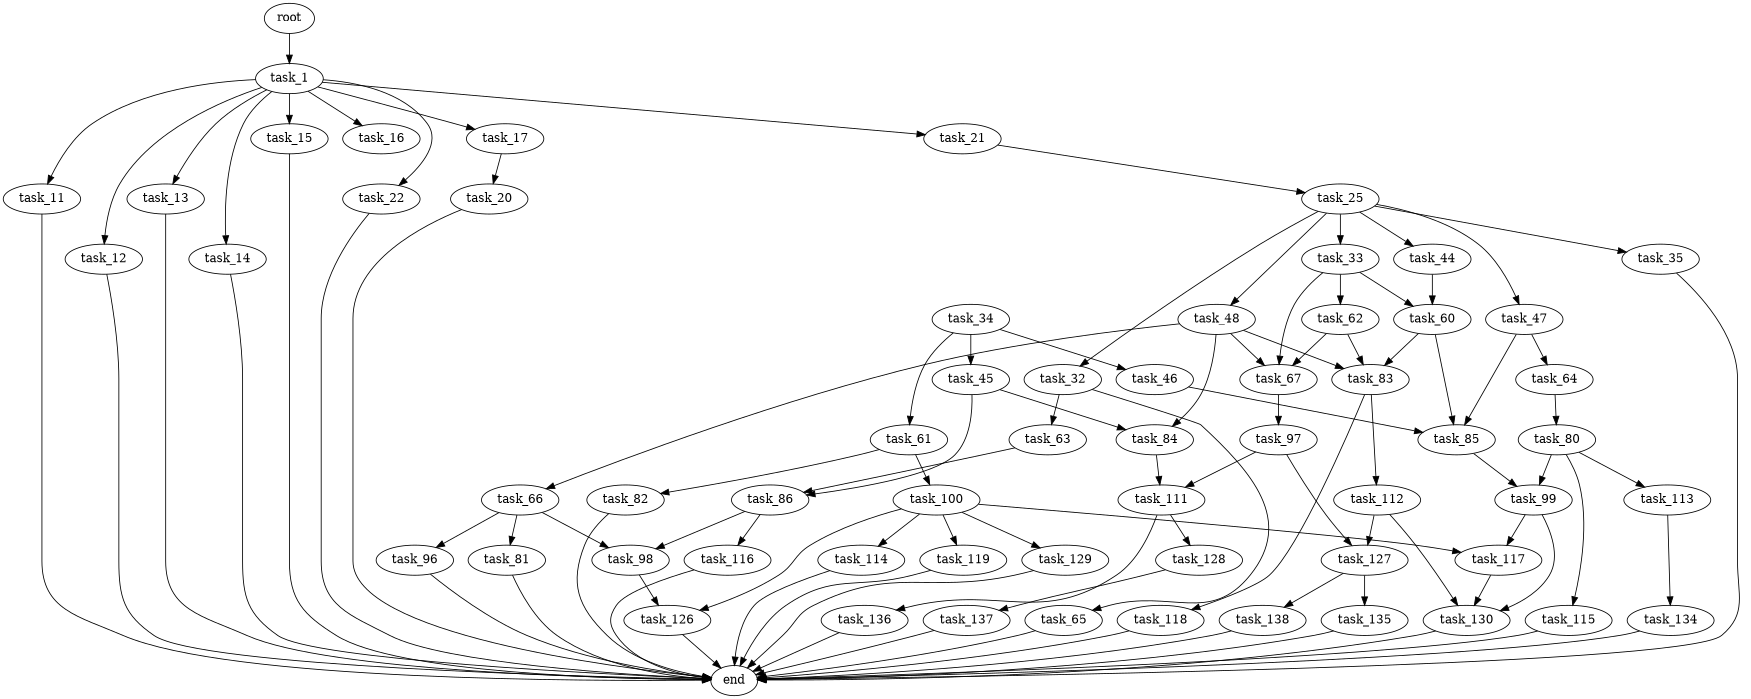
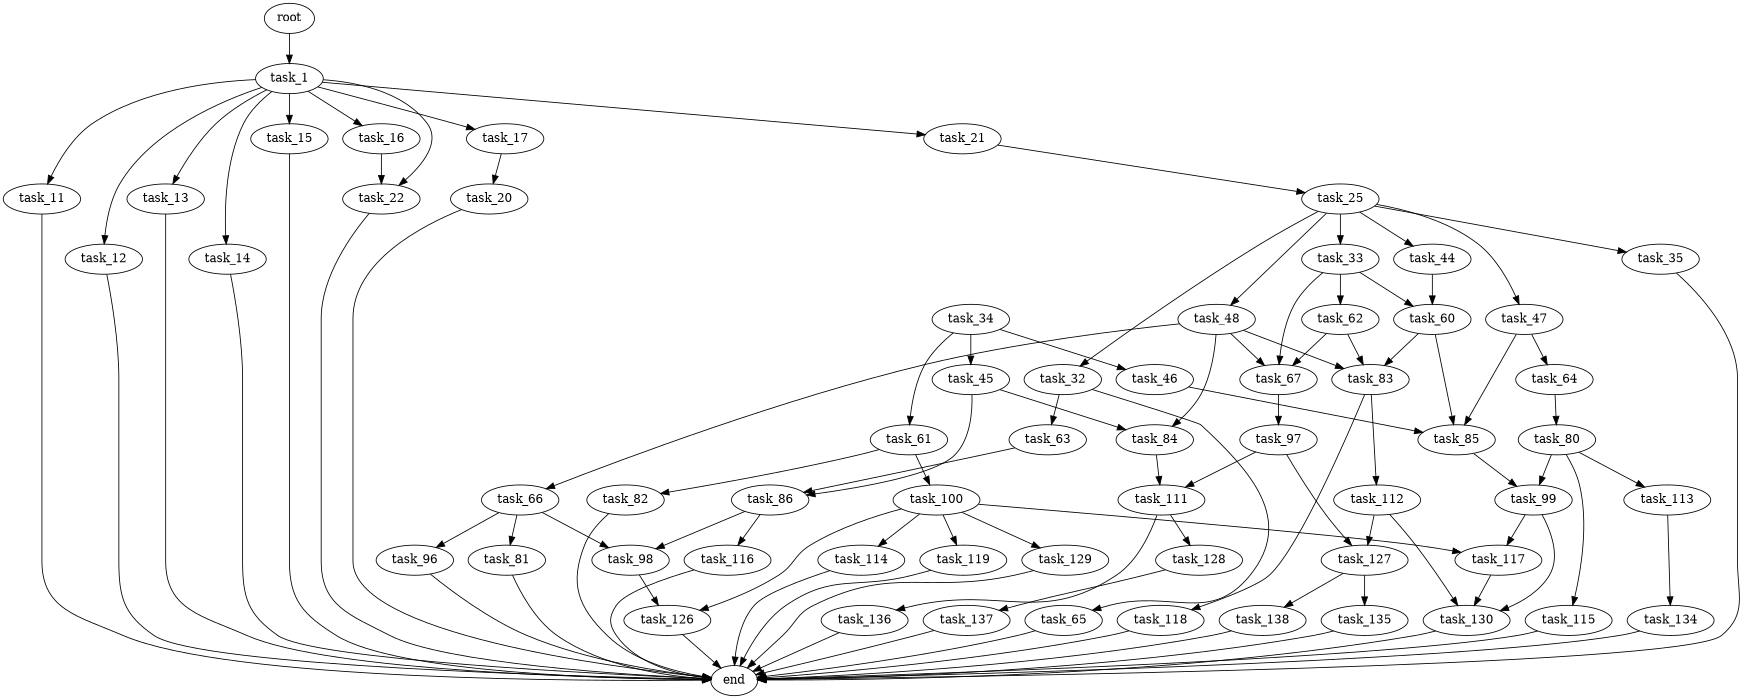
edge "task_16" -> "task_22": added
